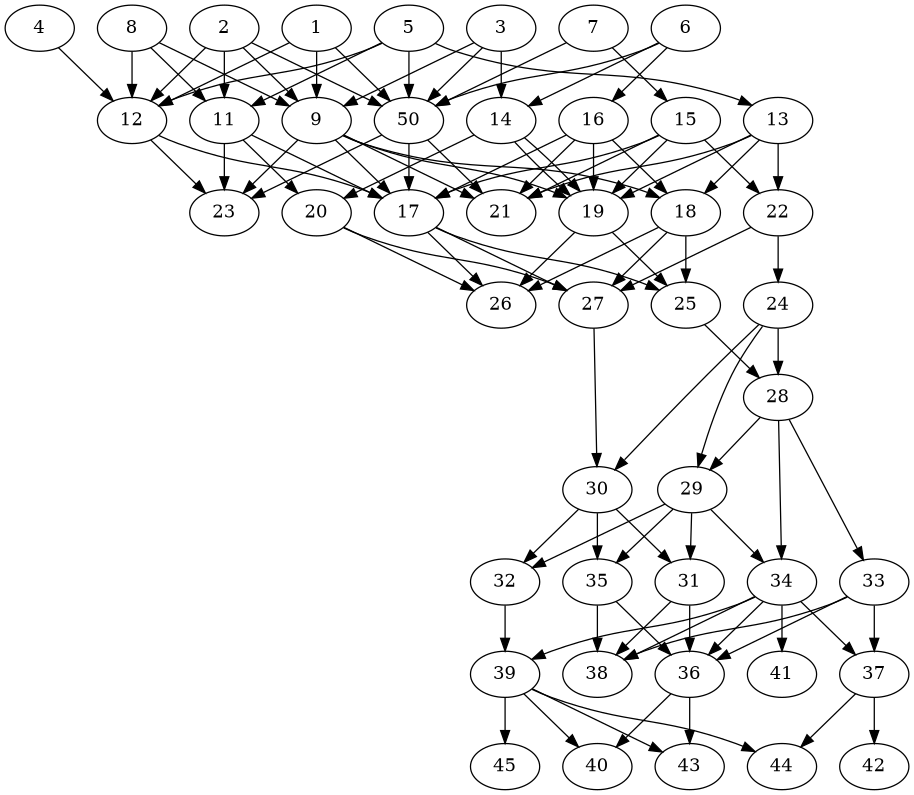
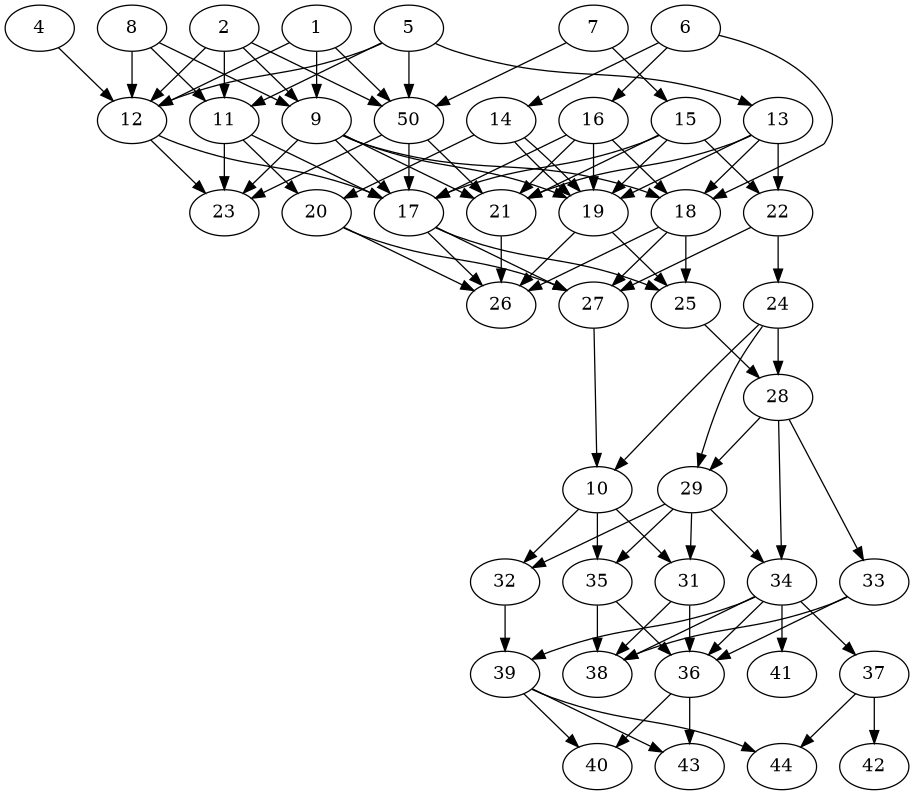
node "3": removed
edge "6" -> "50": now "6" -> "18"
edge "21" -> "26": added
node "30": label "30" -> "10"
edge "33" -> "37": removed
node "45": removed
